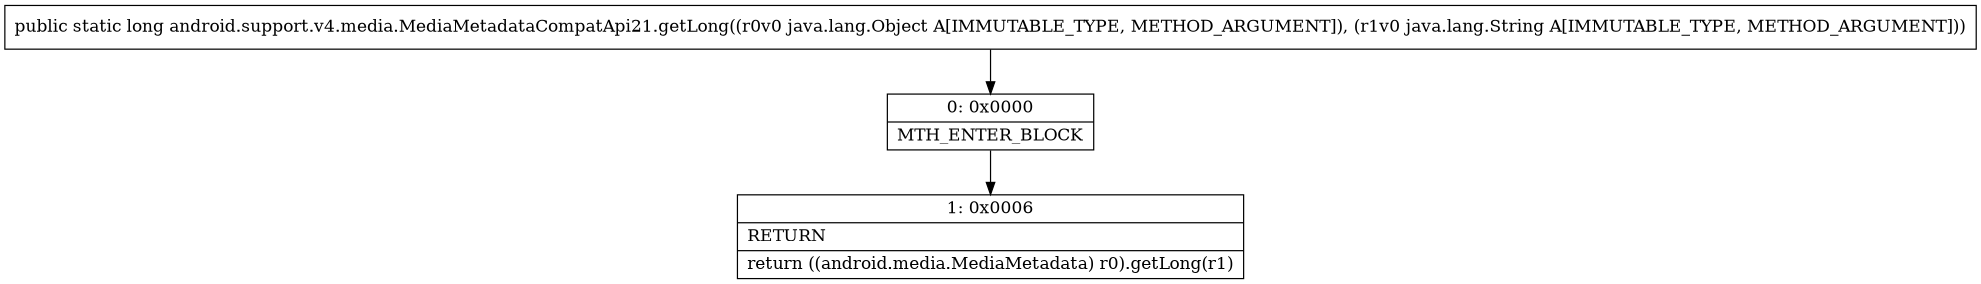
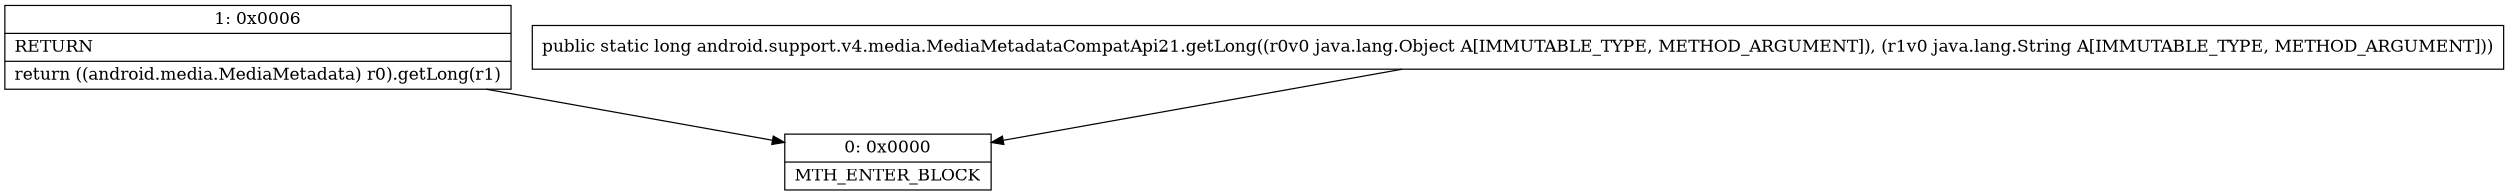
edge "0: 0x0000" -> "1: 0x0006": reversed
